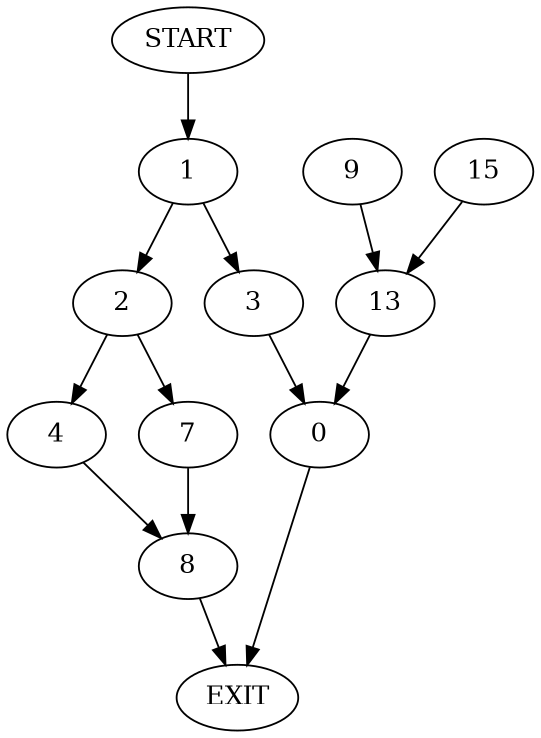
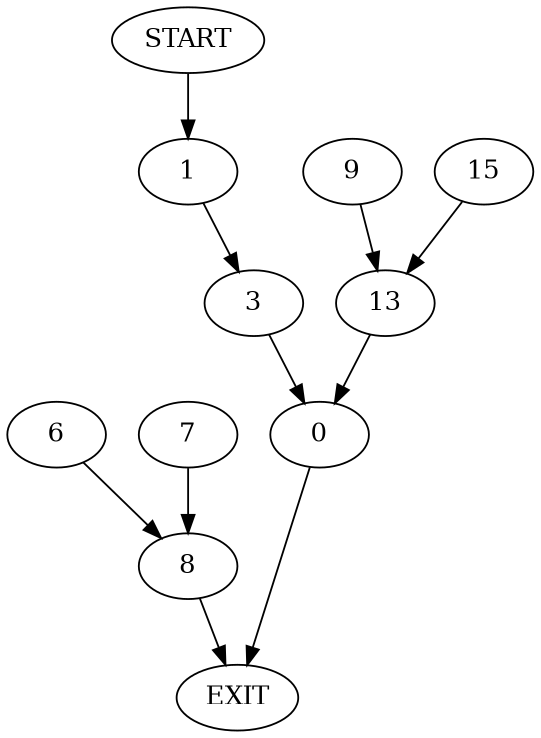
node "2": removed
node "4": label "4" -> "6"
